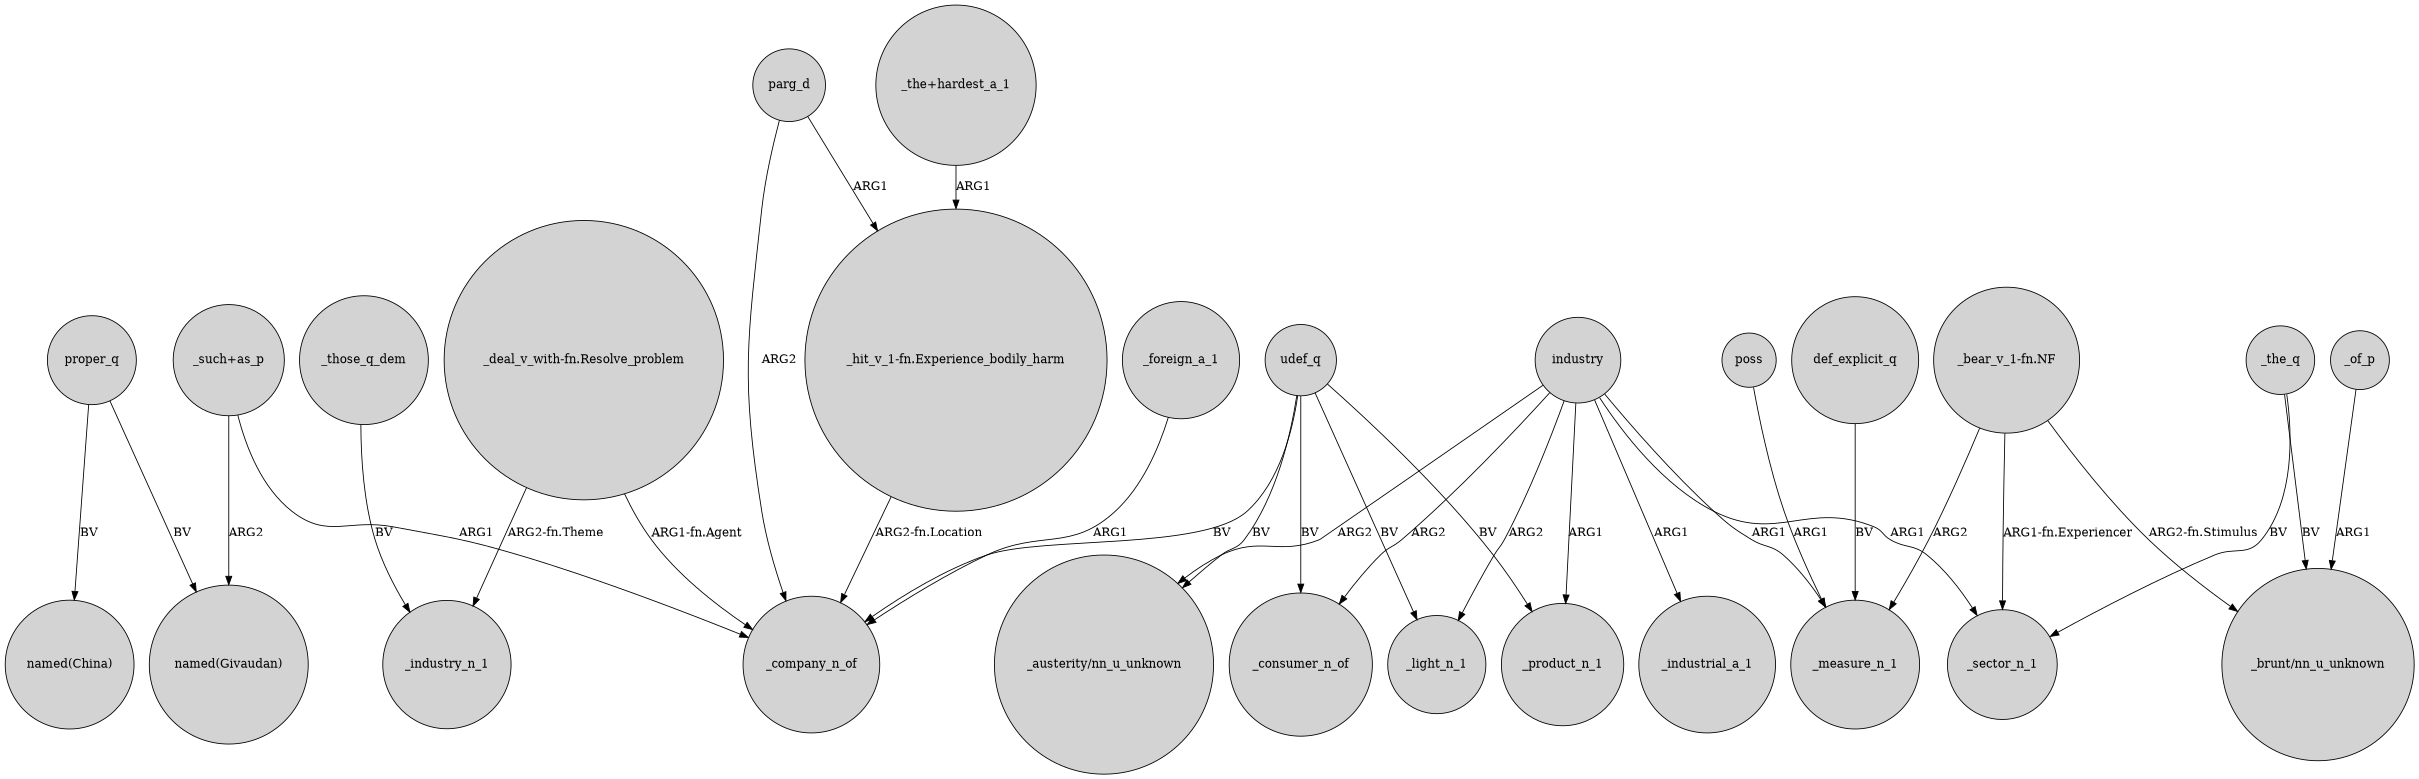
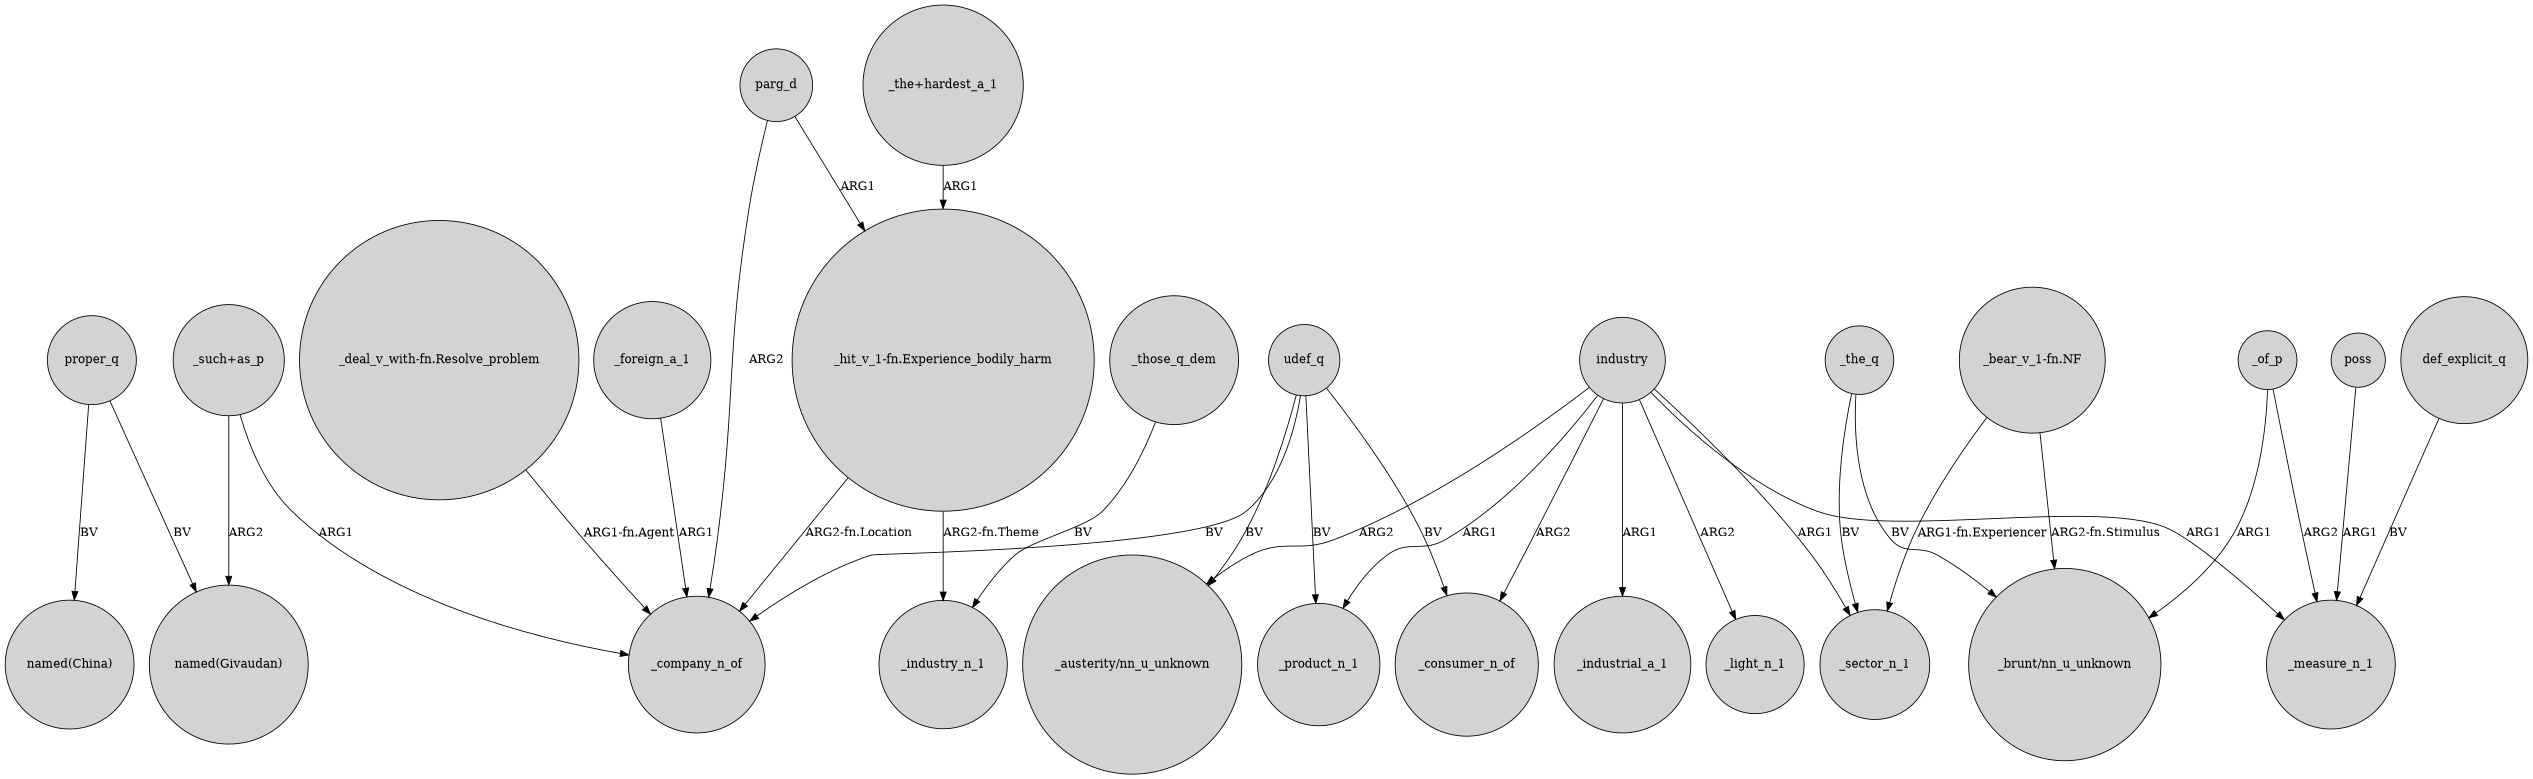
edge "udef_q" -> "_light_n_1": removed, label "BV"
edge "_bear_v_1-fn.NF" -> "_measure_n_1": now "_of_p" -> "_measure_n_1"
edge "_deal_v_with-fn.Resolve_problem" -> "_industry_n_1": now "_hit_v_1-fn.Experience_bodily_harm" -> "_industry_n_1"
